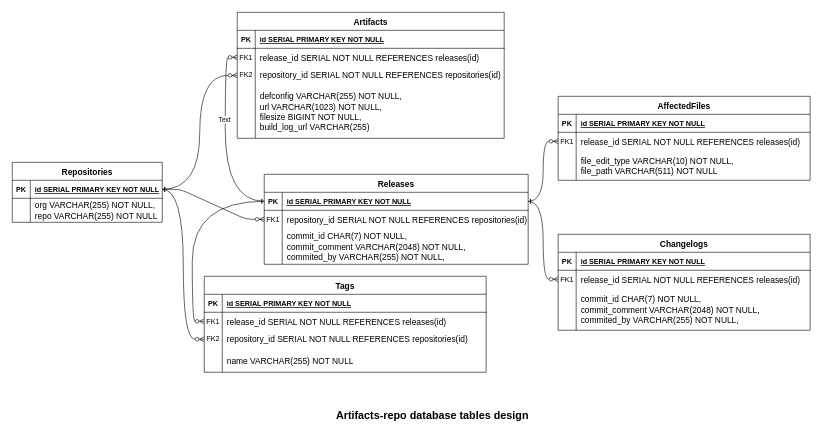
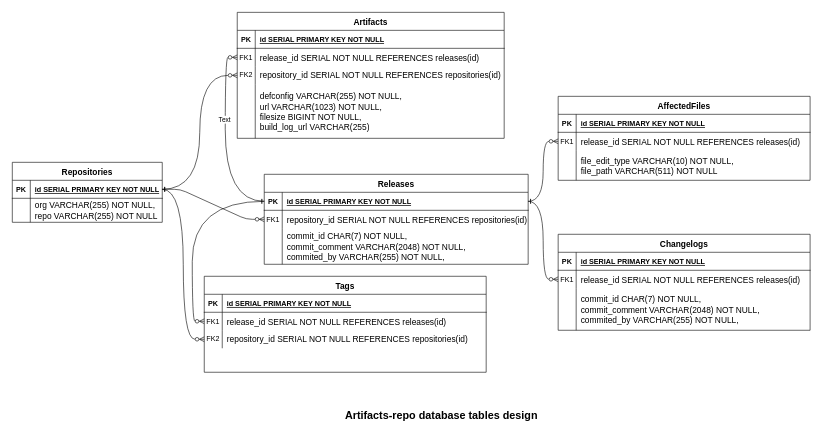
node "name VARCHAR(255) NOT NULL": removed
node "Artifacts-repo database tables design": moved (432, 416) -> (441, 416)
